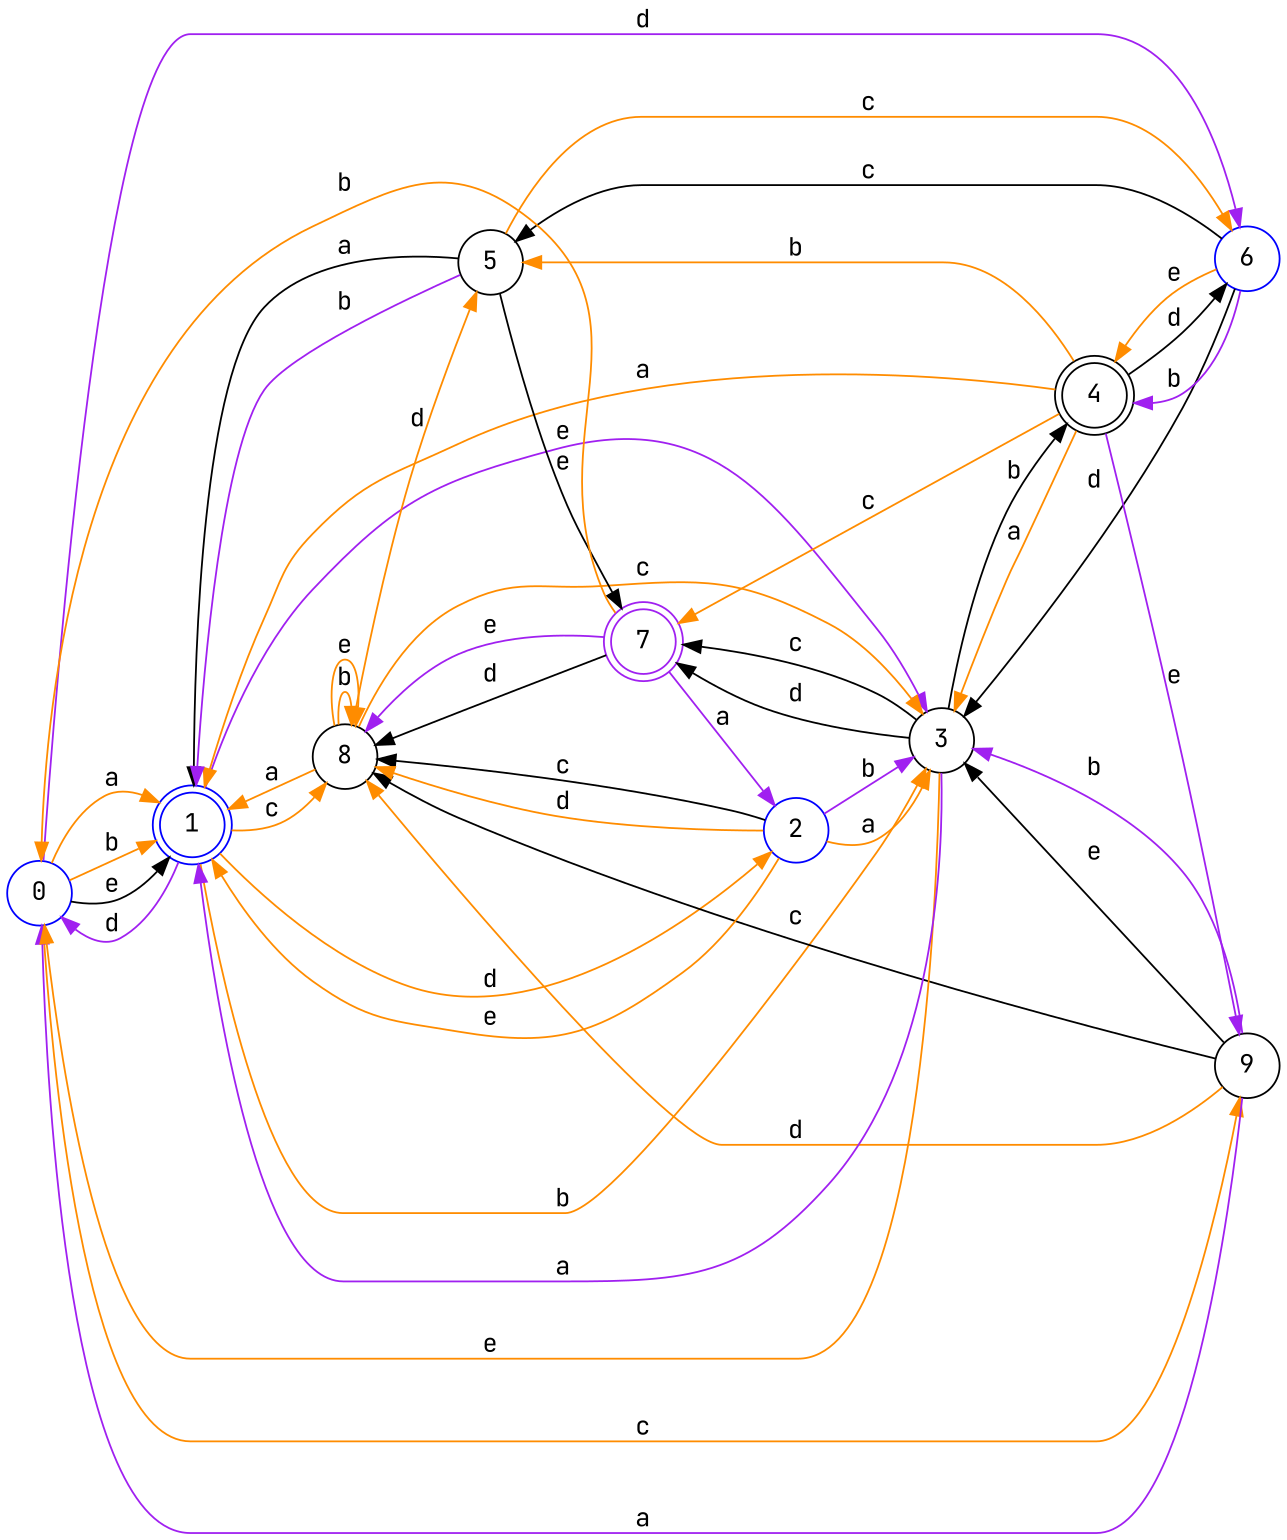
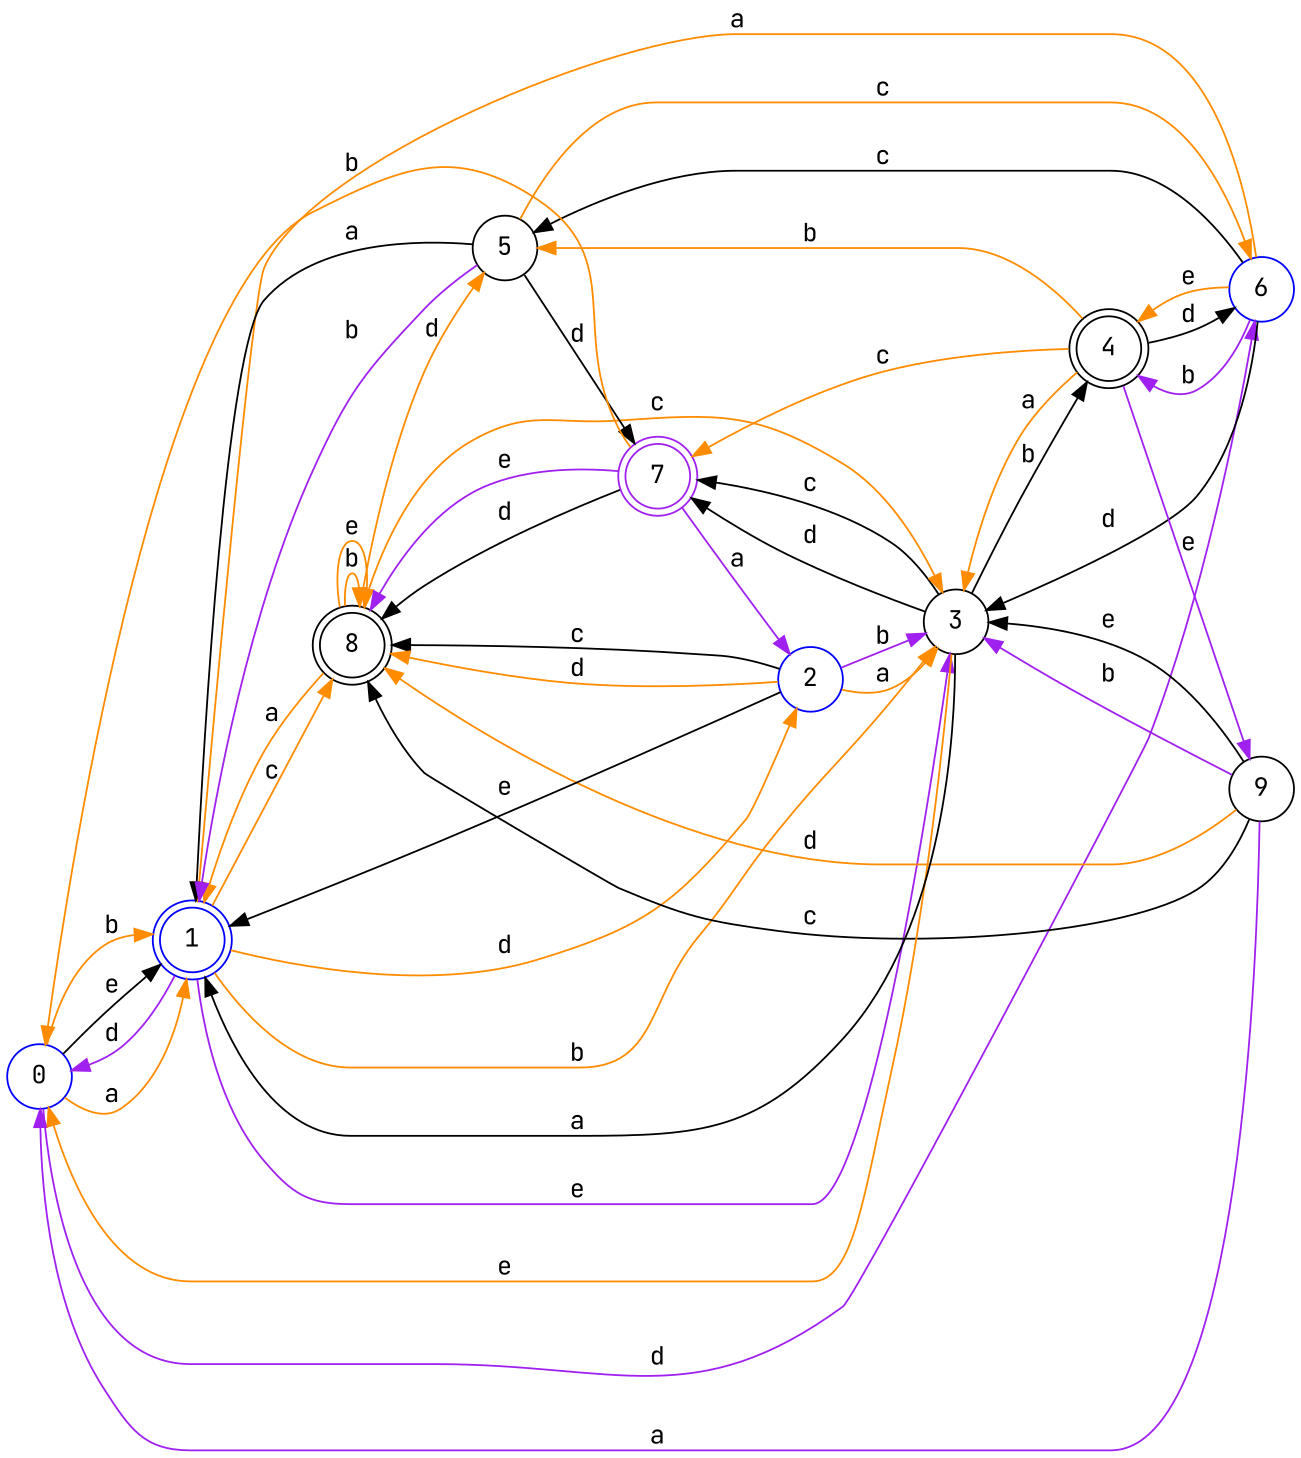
edge "4" -> "1": now "6" -> "1"
edge "5" -> "7": label "e" -> "d"
node "8": shape circle -> doublecircle
edge "2" -> "1": color darkorange -> black
edge "3" -> "1": color purple -> black
edge "0" -> "9": removed, label "c"
